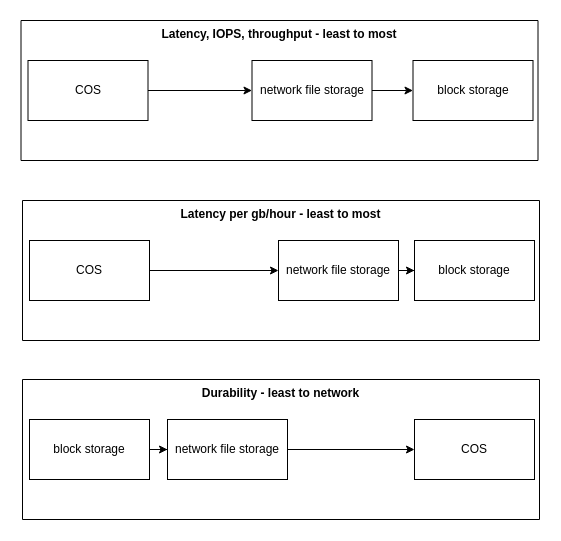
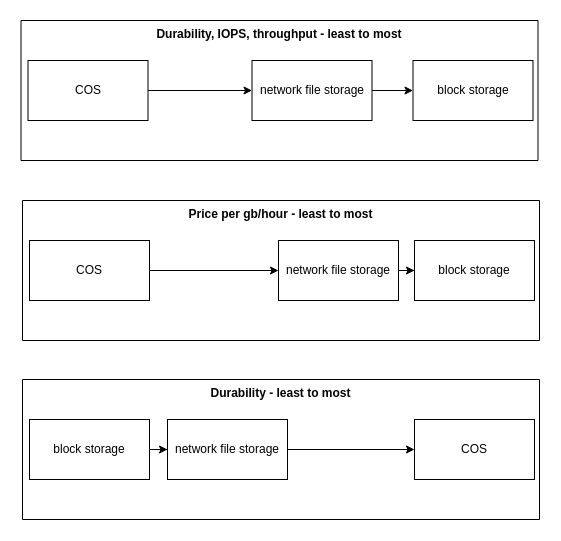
node "Latency, IOPS, throughput - least to most": label "Latency, IOPS, throughput - least to most" -> "Durability, IOPS, throughput - least to most"
node "Latency per gb/hour - least to most": label "Latency per gb/hour - least to most" -> "Price per gb/hour - least to most"
node "Durability - least to network": label "Durability - least to network" -> "Durability - least to most"
